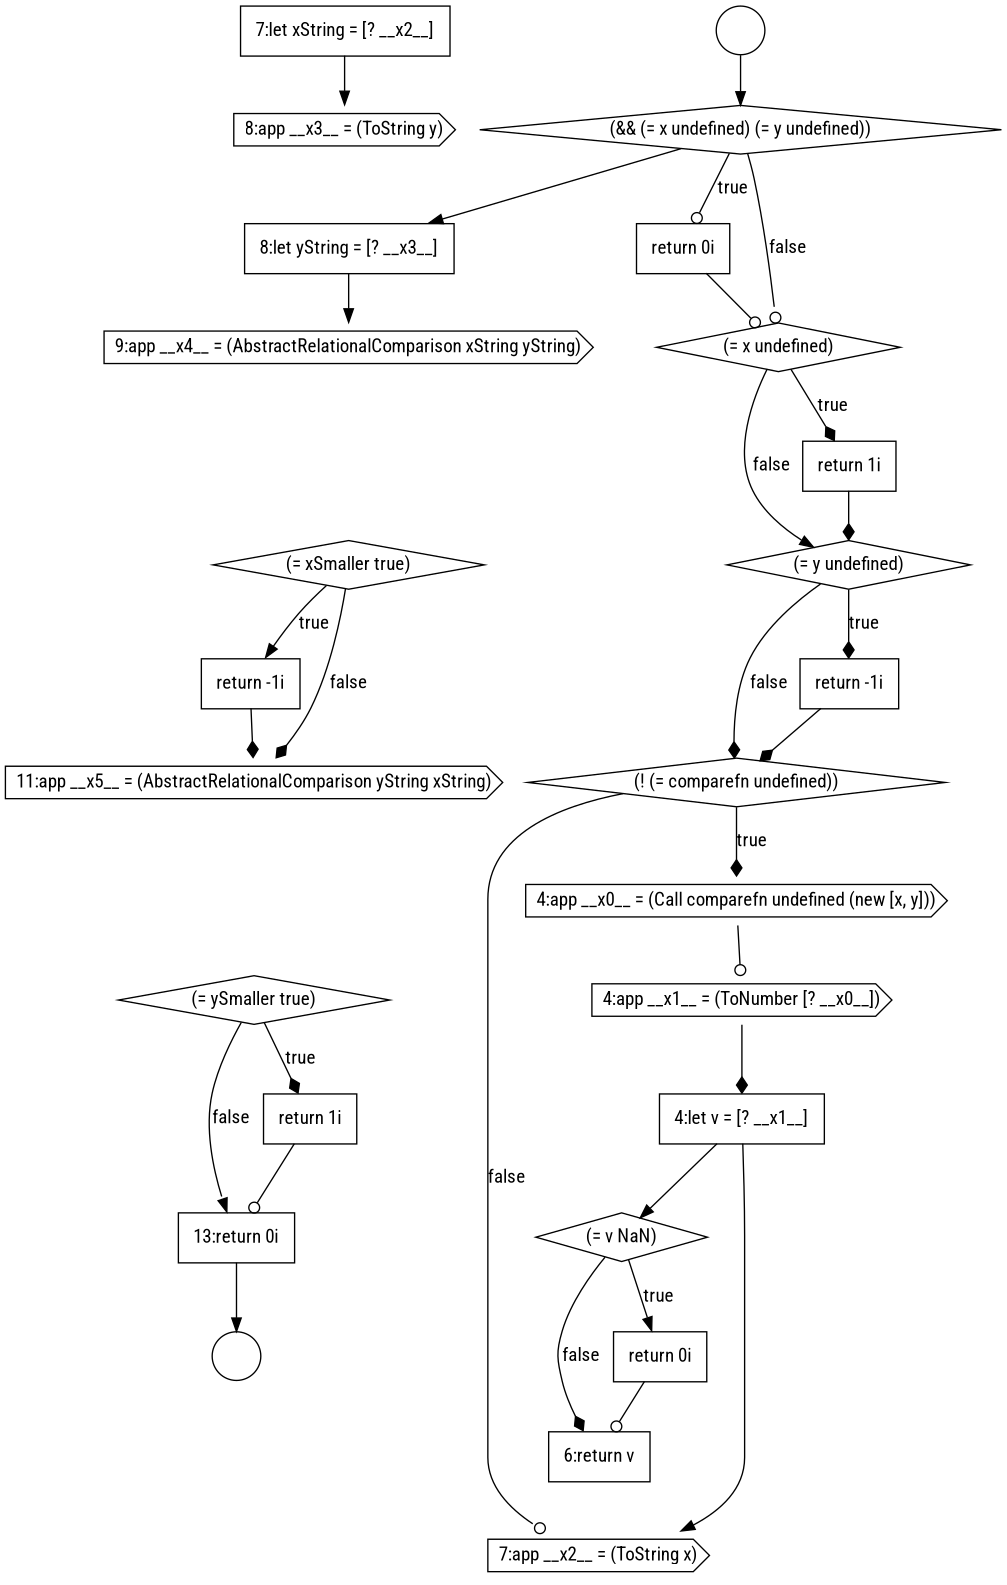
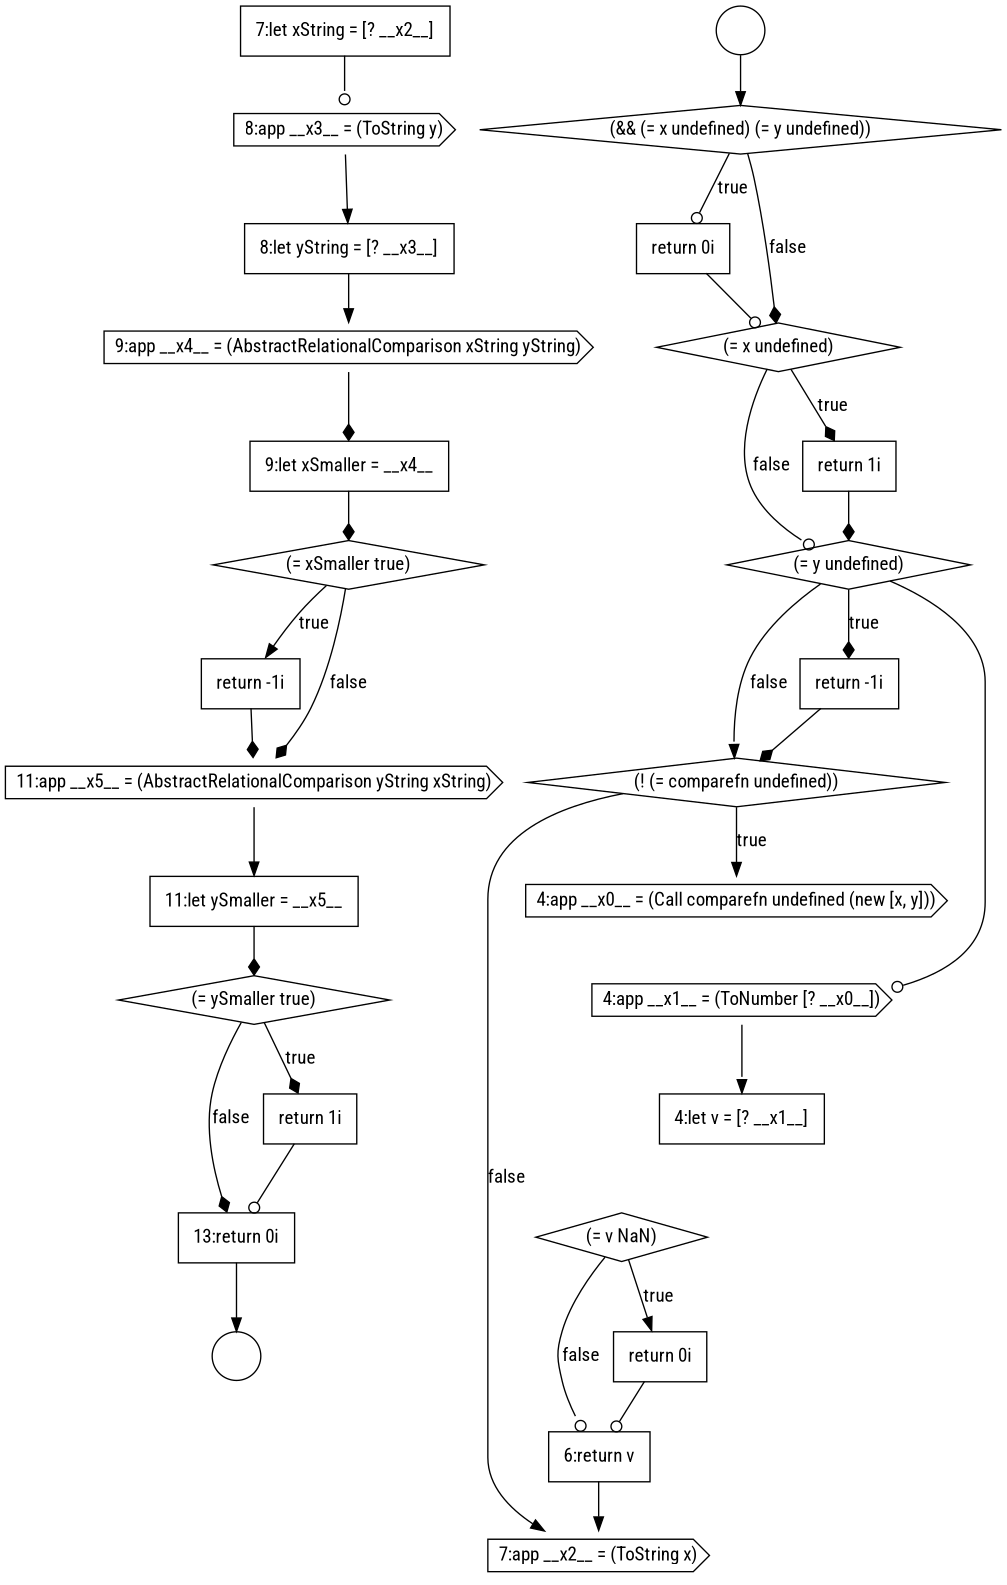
edge "7:let xString = [? __x2__]" -> "8:app __x3__ = (ToString y)": arrowhead normal -> odot
edge "(&& (= x undefined) (= y undefined))" -> "8:let yString = [? __x3__]": now "8:app __x3__ = (ToString y)" -> "8:let yString = [? __x3__]"
edge "(&& (= x undefined) (= y undefined))" -> "(= x undefined)": arrowhead odot -> diamond
edge "(= x undefined)" -> "(= y undefined)": arrowhead normal -> odot
node "9:let xSmaller = __x4__": added
edge "(= y undefined)" -> "(! (= comparefn undefined))": arrowhead diamond -> normal
edge "(! (= comparefn undefined))" -> "4:app __x0__ = (Call comparefn undefined (new [x, y]))": arrowhead diamond -> normal
node "11:let ySmaller = __x5__": added
edge "4:app __x0__ = (Call comparefn undefined (new [x, y]))" -> "4:app __x1__ = (ToNumber [? __x0__])": now "(= y undefined)" -> "4:app __x1__ = (ToNumber [? __x0__])"
edge "4:app __x1__ = (ToNumber [? __x0__])" -> "4:let v = [? __x1__]": arrowhead diamond -> normal
edge "(= ySmaller true)" -> "13:return 0i": arrowhead normal -> diamond
edge "(! (= comparefn undefined))" -> "7:app __x2__ = (ToString x)": arrowhead odot -> normal
edge "4:let v = [? __x1__]" -> "(= v NaN)": removed
edge "(= v NaN)" -> "6:return v": arrowhead diamond -> odot
edge "4:let v = [? __x1__]" -> "7:app __x2__ = (ToString x)": now "6:return v" -> "7:app __x2__ = (ToString x)"
